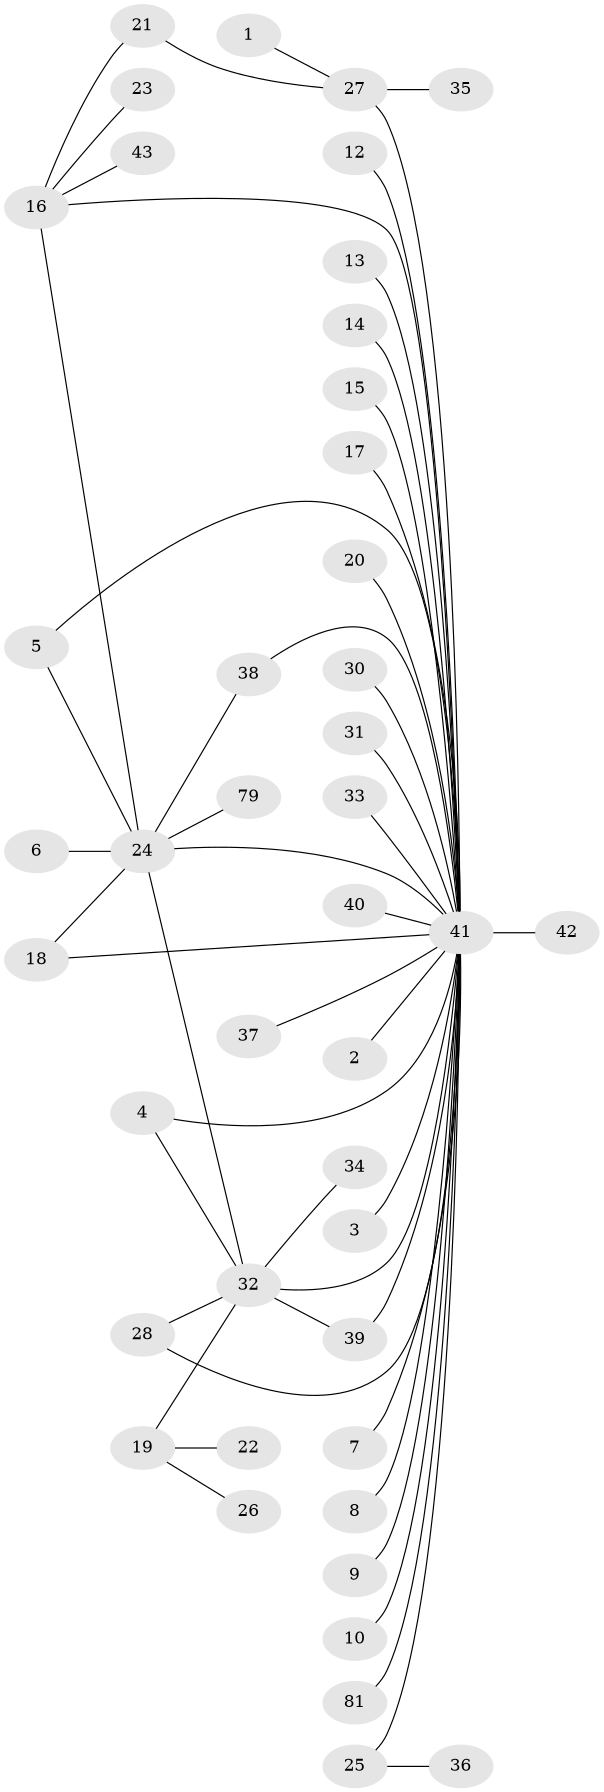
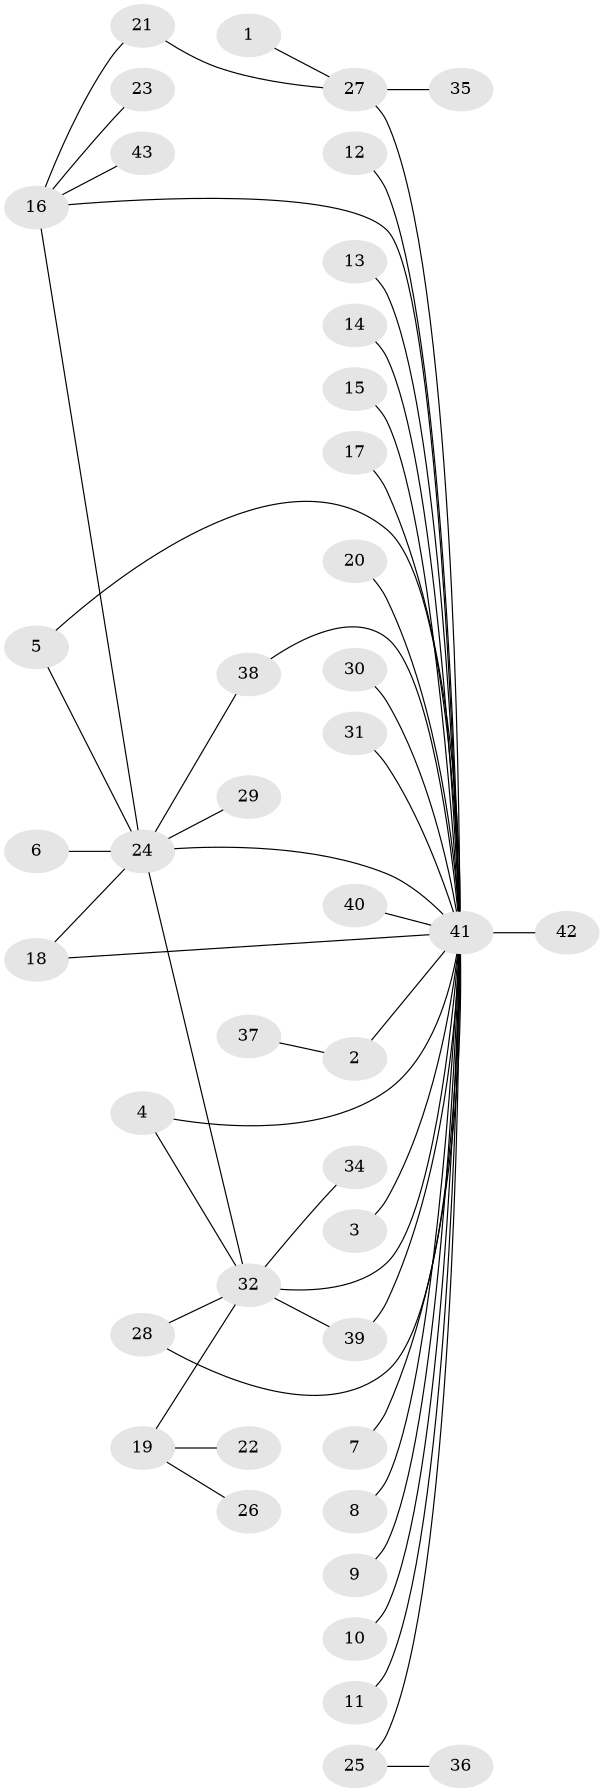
node "79": label "79" -> "29"
node "33": removed
edge "41" -- "37": now "2" -- "37"
node "81": label "81" -> "11"
